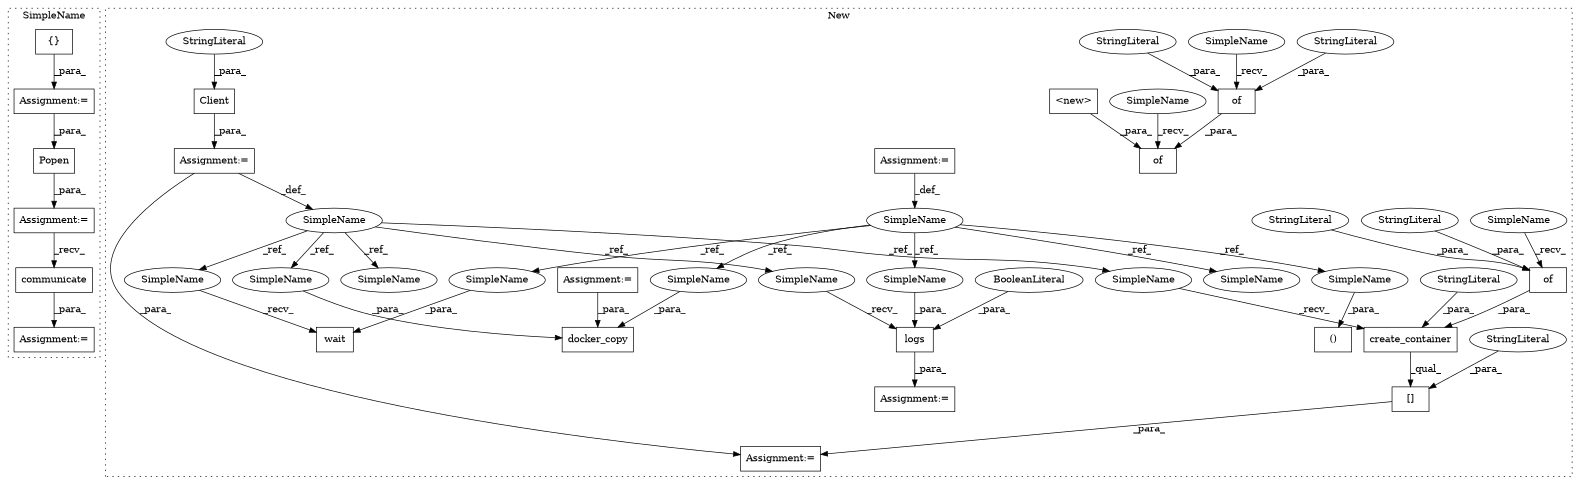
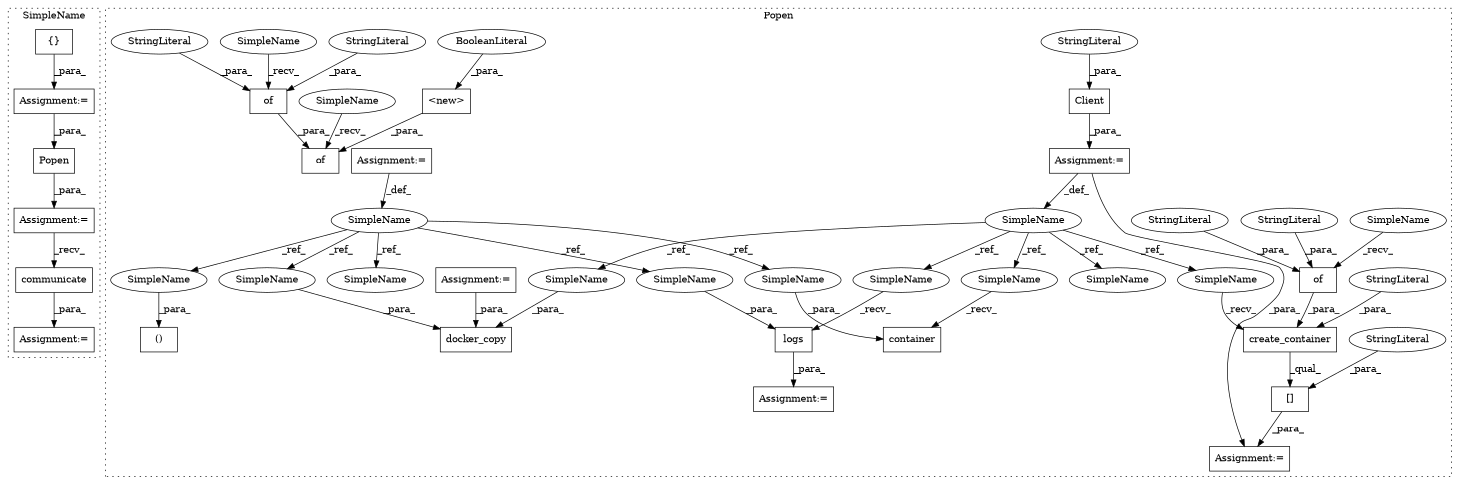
cluster "New": label "New" -> "Popen"
edge "BooleanLiteral" -> "logs": now "BooleanLiteral" -> "<new>"
node "wait": label "wait" -> "container"
